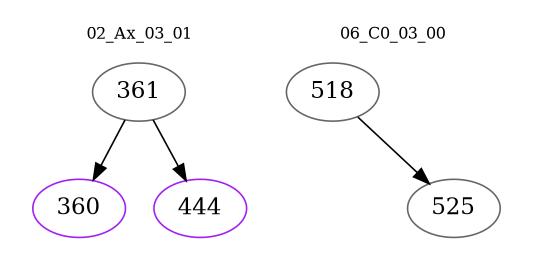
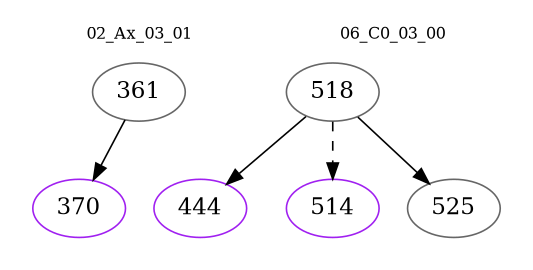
edge "361" -> "444": now "518" -> "444"
node "360": label "360" -> "370"
node "514": added
